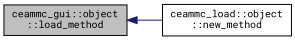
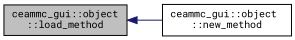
node "ceammc_load::object ::new_method": label "ceammc_load::object ::new_method" -> "ceammc_gui::object ::new_method"
